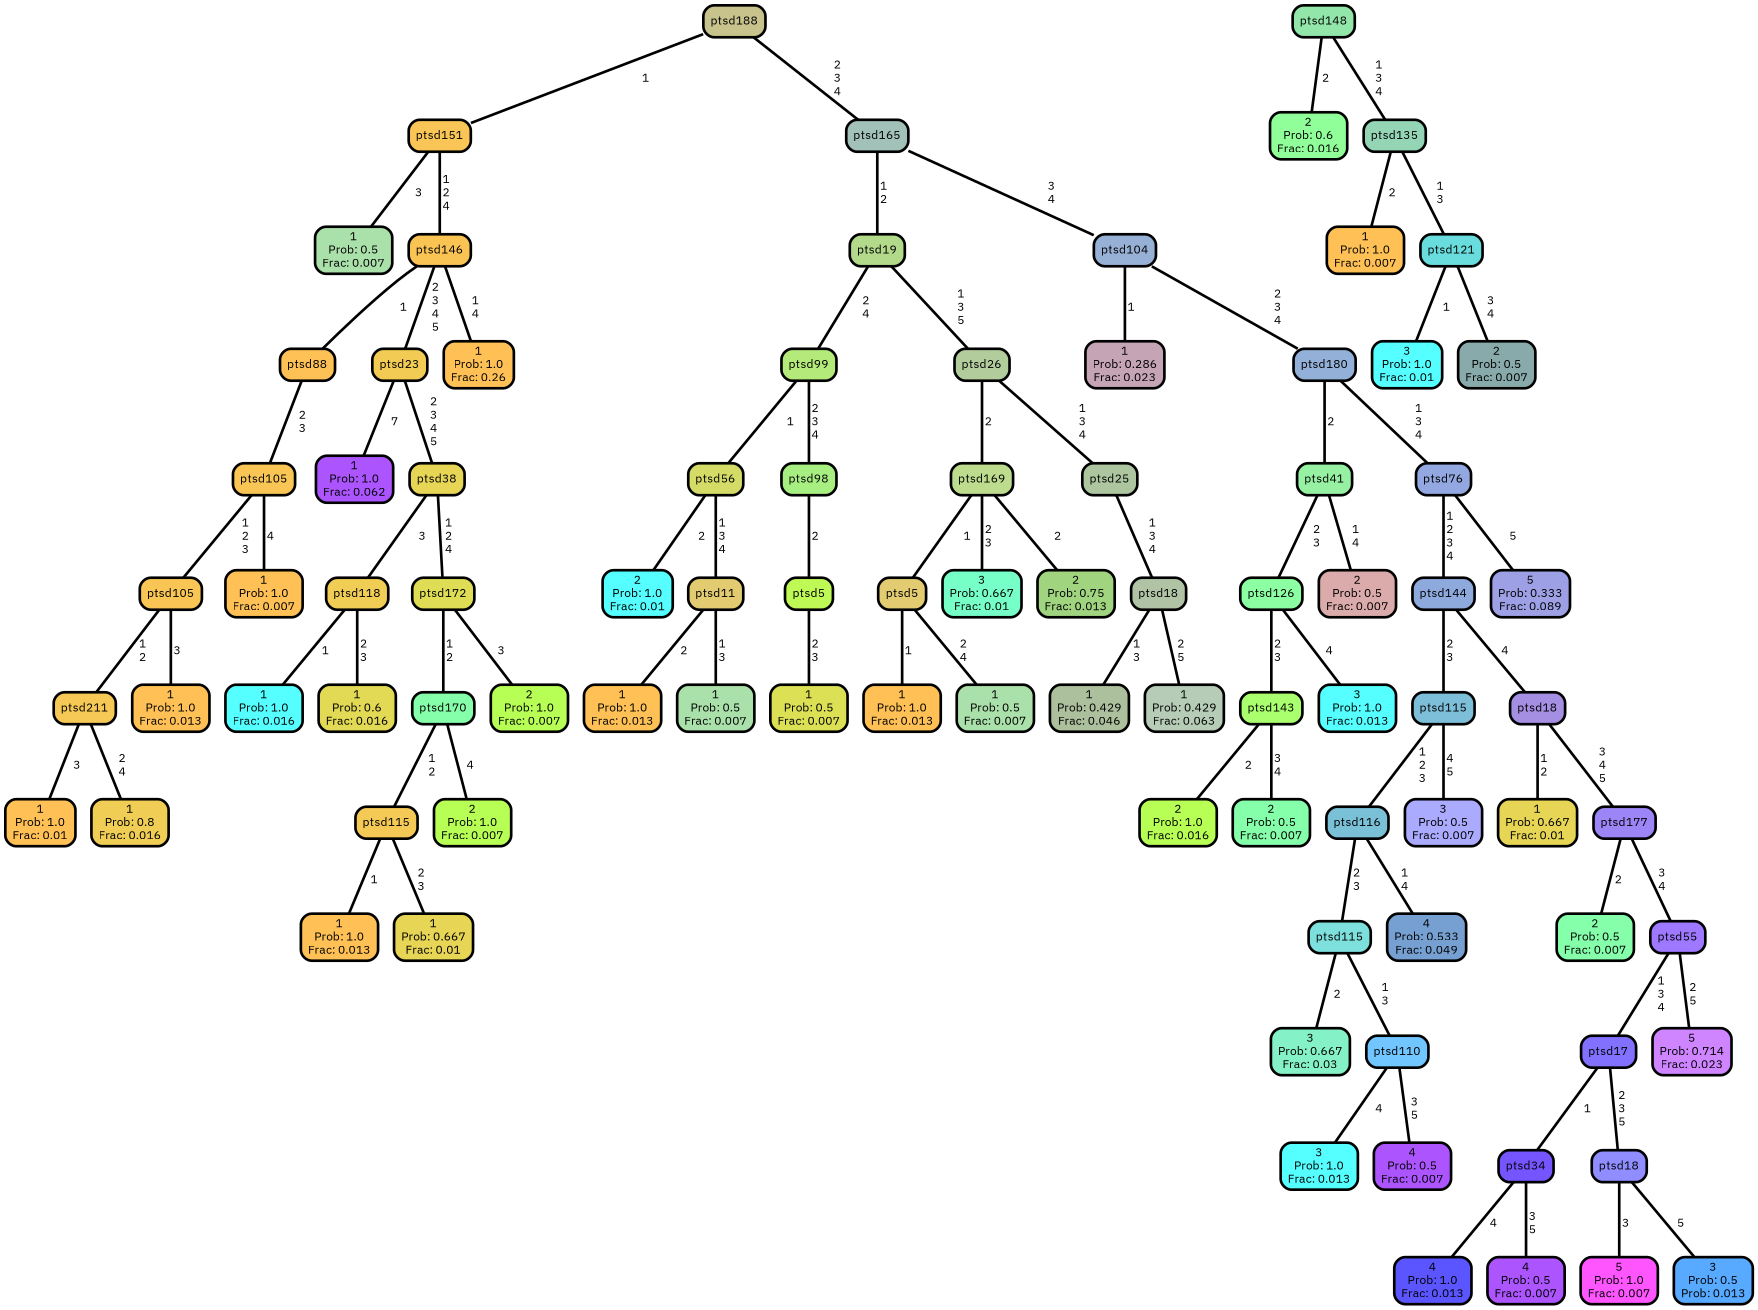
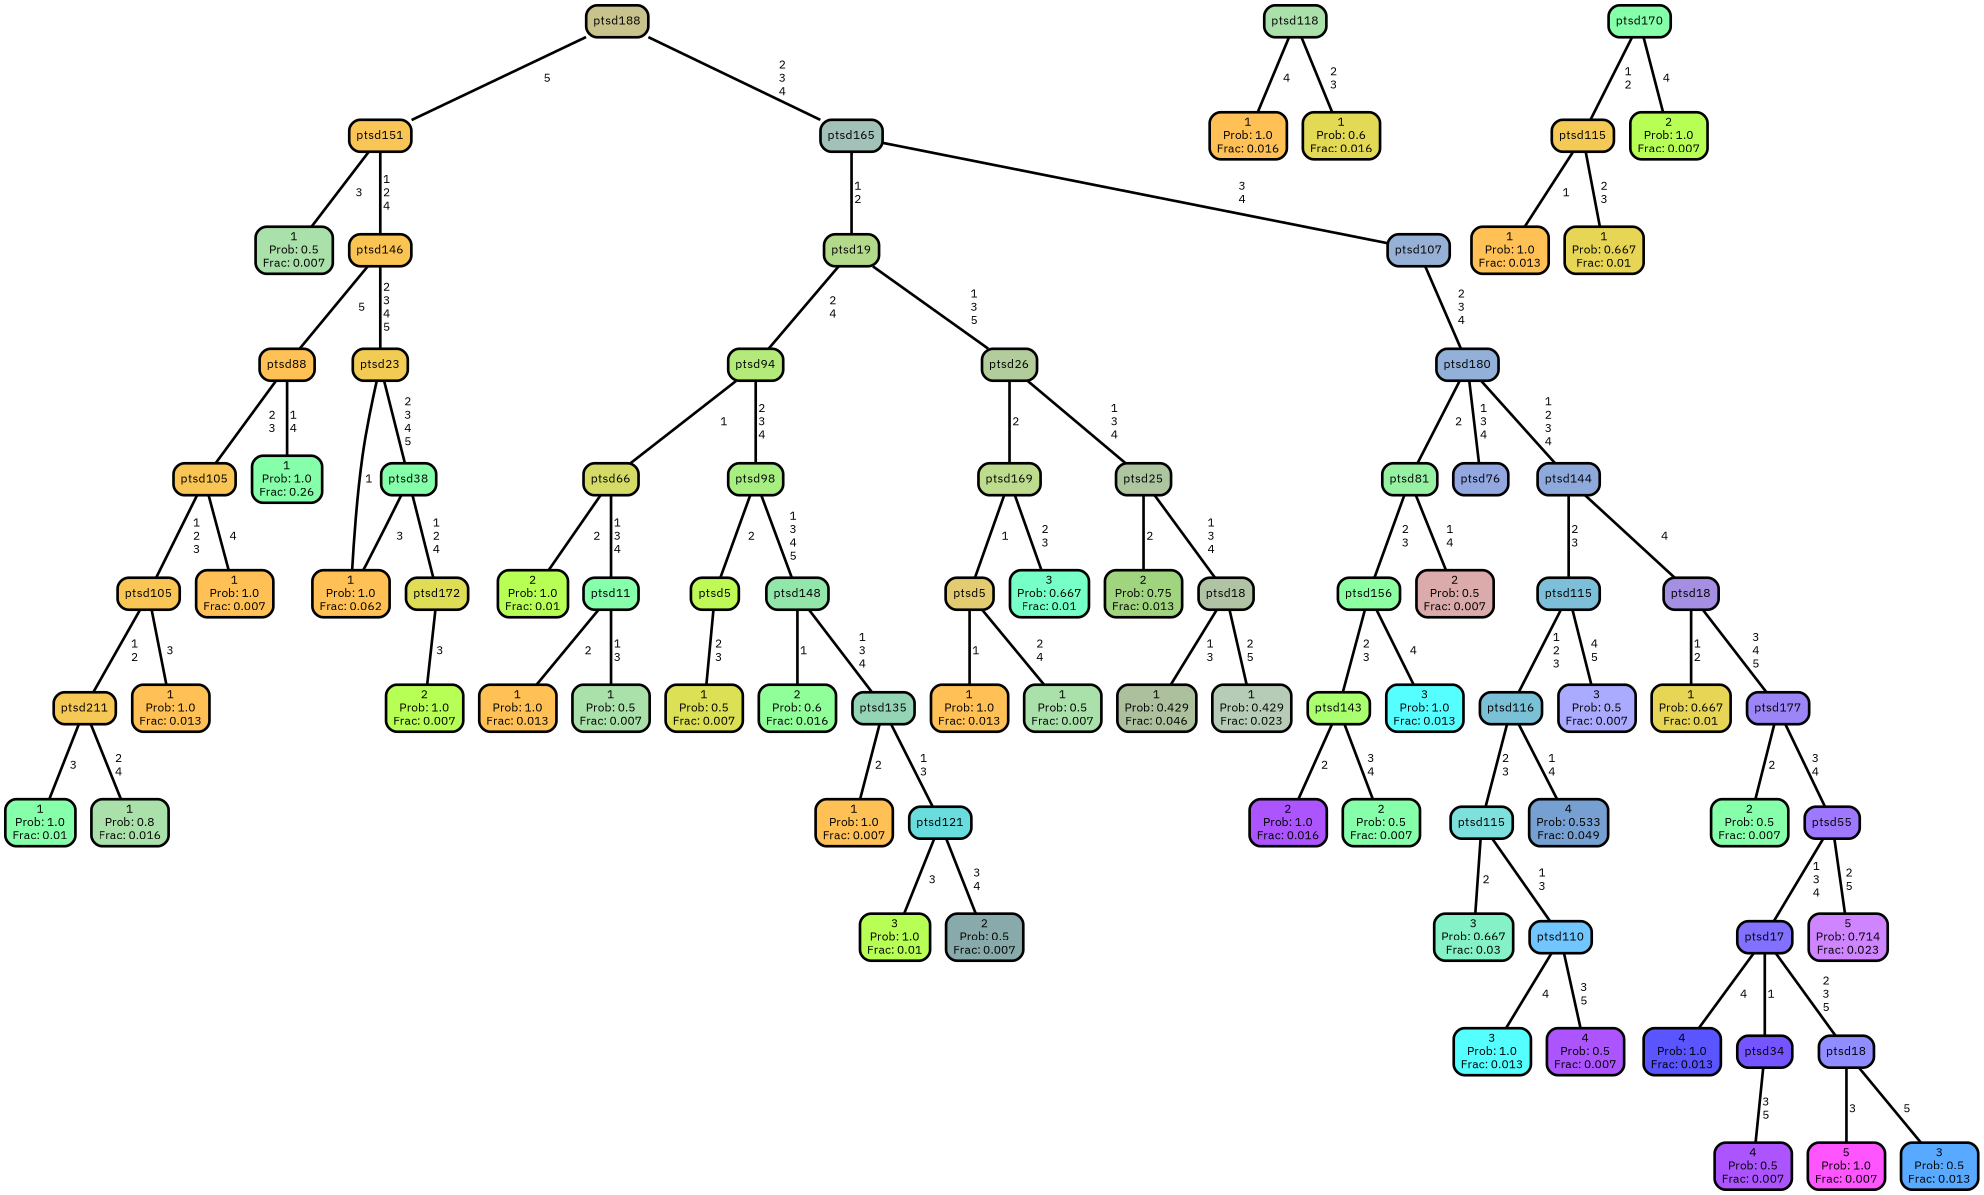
edge "ptsd188" -- "ptsd151": label " 1" -> " 5"
edge "ptsd148" -- "2 Prob: 0.6 Frac: 0.016": label " 2" -> " 1"
node "ptsd104": label "ptsd104" -> "ptsd107"
edge "ptsd146" -- "1 Prob: 1.0 Frac: 0.26": now "ptsd88" -- "1 Prob: 1.0 Frac: 0.26"
edge "ptsd146" -- "ptsd88": label " 1" -> " 5"
edge "ptsd121" -- "3 Prob: 1.0 Frac: 0.01": label " 1" -> " 3"
node "1 Prob: 1.0 Frac: 0.26": fillcolor #ffc155 -> #86ffaa
node "ptsd99": label "ptsd99" -> "ptsd94"
node "1 Prob: 0.286 Frac: 0.023": removed
node "3 Prob: 1.0 Frac: 0.01": fillcolor #55ffff -> #b8ff55
edge "ptsd23" -- "1 Prob: 1.0 Frac: 0.062": label " 7" -> " 1"
node "1 Prob: 1.0 Frac: 0.062": fillcolor #ac55ff -> #ffc155
node "ptsd38": fillcolor #e7d555 -> #86ffaa
node "ptsd56": label "ptsd56" -> "ptsd66"
node "ptsd41": label "ptsd41" -> "ptsd81"
edge "ptsd169" -- "2 Prob: 0.75 Frac: 0.013": now "ptsd25" -- "2 Prob: 0.75 Frac: 0.013"
edge "ptsd38" -- "ptsd118": now "ptsd38" -- "1 Prob: 1.0 Frac: 0.062"
edge "ptsd98" -- "ptsd148": added, label "1 3 4 5"
edge "ptsd76" -- "ptsd144": now "ptsd180" -- "ptsd144"
node "ptsd118": fillcolor #f0cd55 -> #aae0aa
node "2 Prob: 1.0 Frac: 0.01": fillcolor #55ffff -> #b8ff55
node "ptsd11": fillcolor #e2cb71 -> #86ffaa
node "ptsd126": label "ptsd126" -> "ptsd156"
node "5 Prob: 0.333 Frac: 0.089": removed
edge "ptsd118" -- "1 Prob: 1.0 Frac: 0.016": label " 1" -> " 4"
edge "ptsd172" -- "ptsd170": removed, label "1 2"
node "1 Prob: 1.0 Frac: 0.016": fillcolor #55ffff -> #ffc155
node "1 Prob: 0.429 Frac: 0.063": label "1 Prob: 0.429 Frac: 0.063" -> "1 Prob: 0.429 Frac: 0.023"
node "1 Prob: 1.0 Frac: 0.01": fillcolor #ffc155 -> #86ffaa
node "1 Prob: 0.8 Frac: 0.016": fillcolor #f0cd55 -> #aae0aa
node "2 Prob: 1.0 Frac: 0.016": fillcolor #b8ff55 -> #ac55ff
edge "ptsd34" -- "4 Prob: 1.0 Frac: 0.013": now "ptsd17" -- "4 Prob: 1.0 Frac: 0.013"
node "3 Prob: 0.5 Prob: 0.013": label "3 Prob: 0.5 Prob: 0.013" -> "3 Prob: 0.5 Frac: 0.013"
